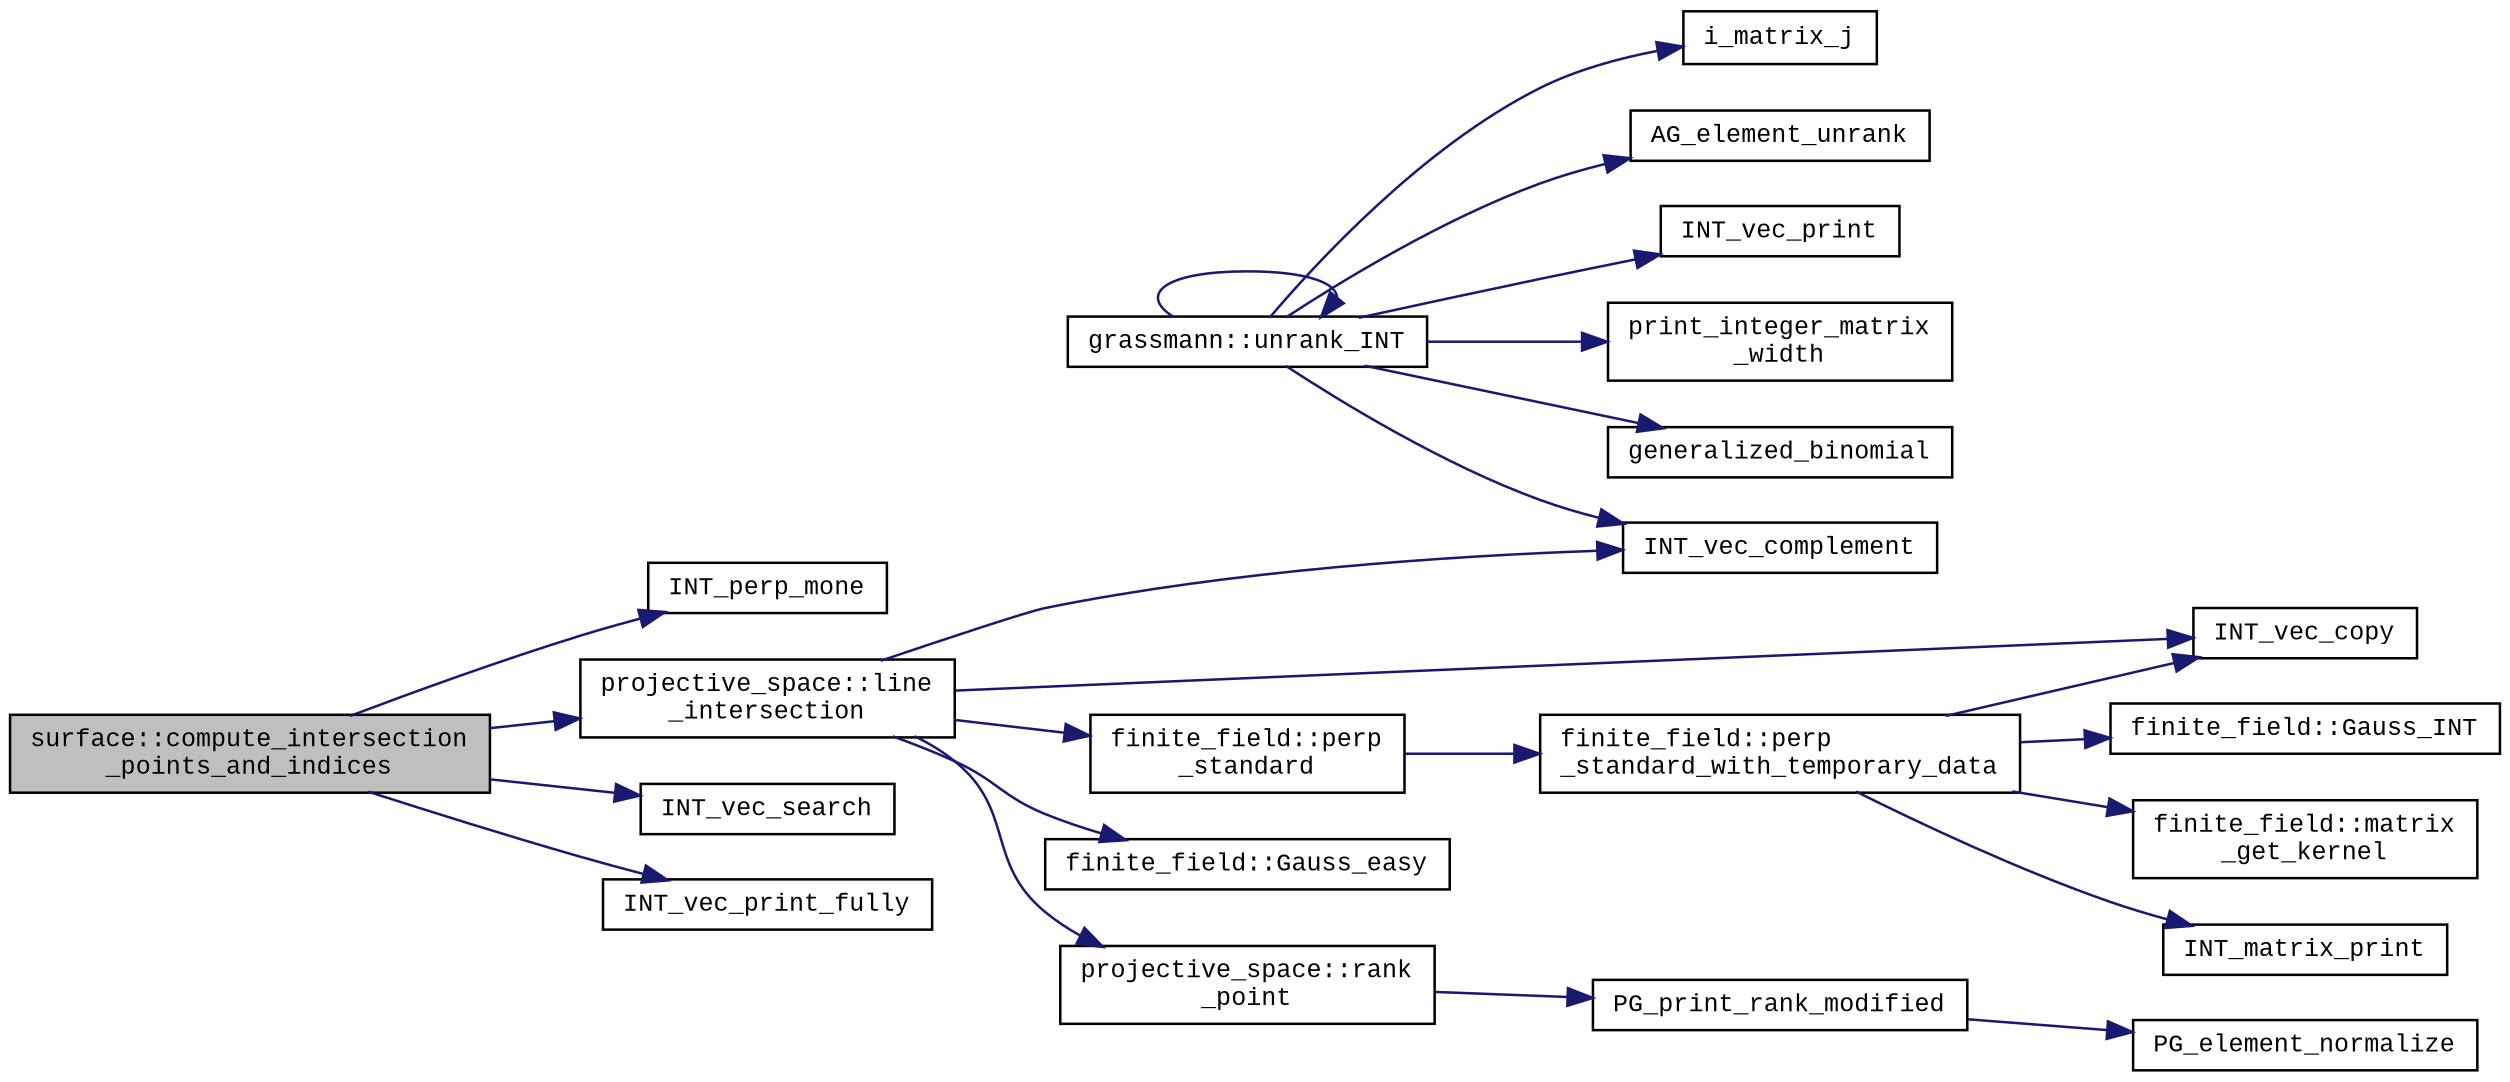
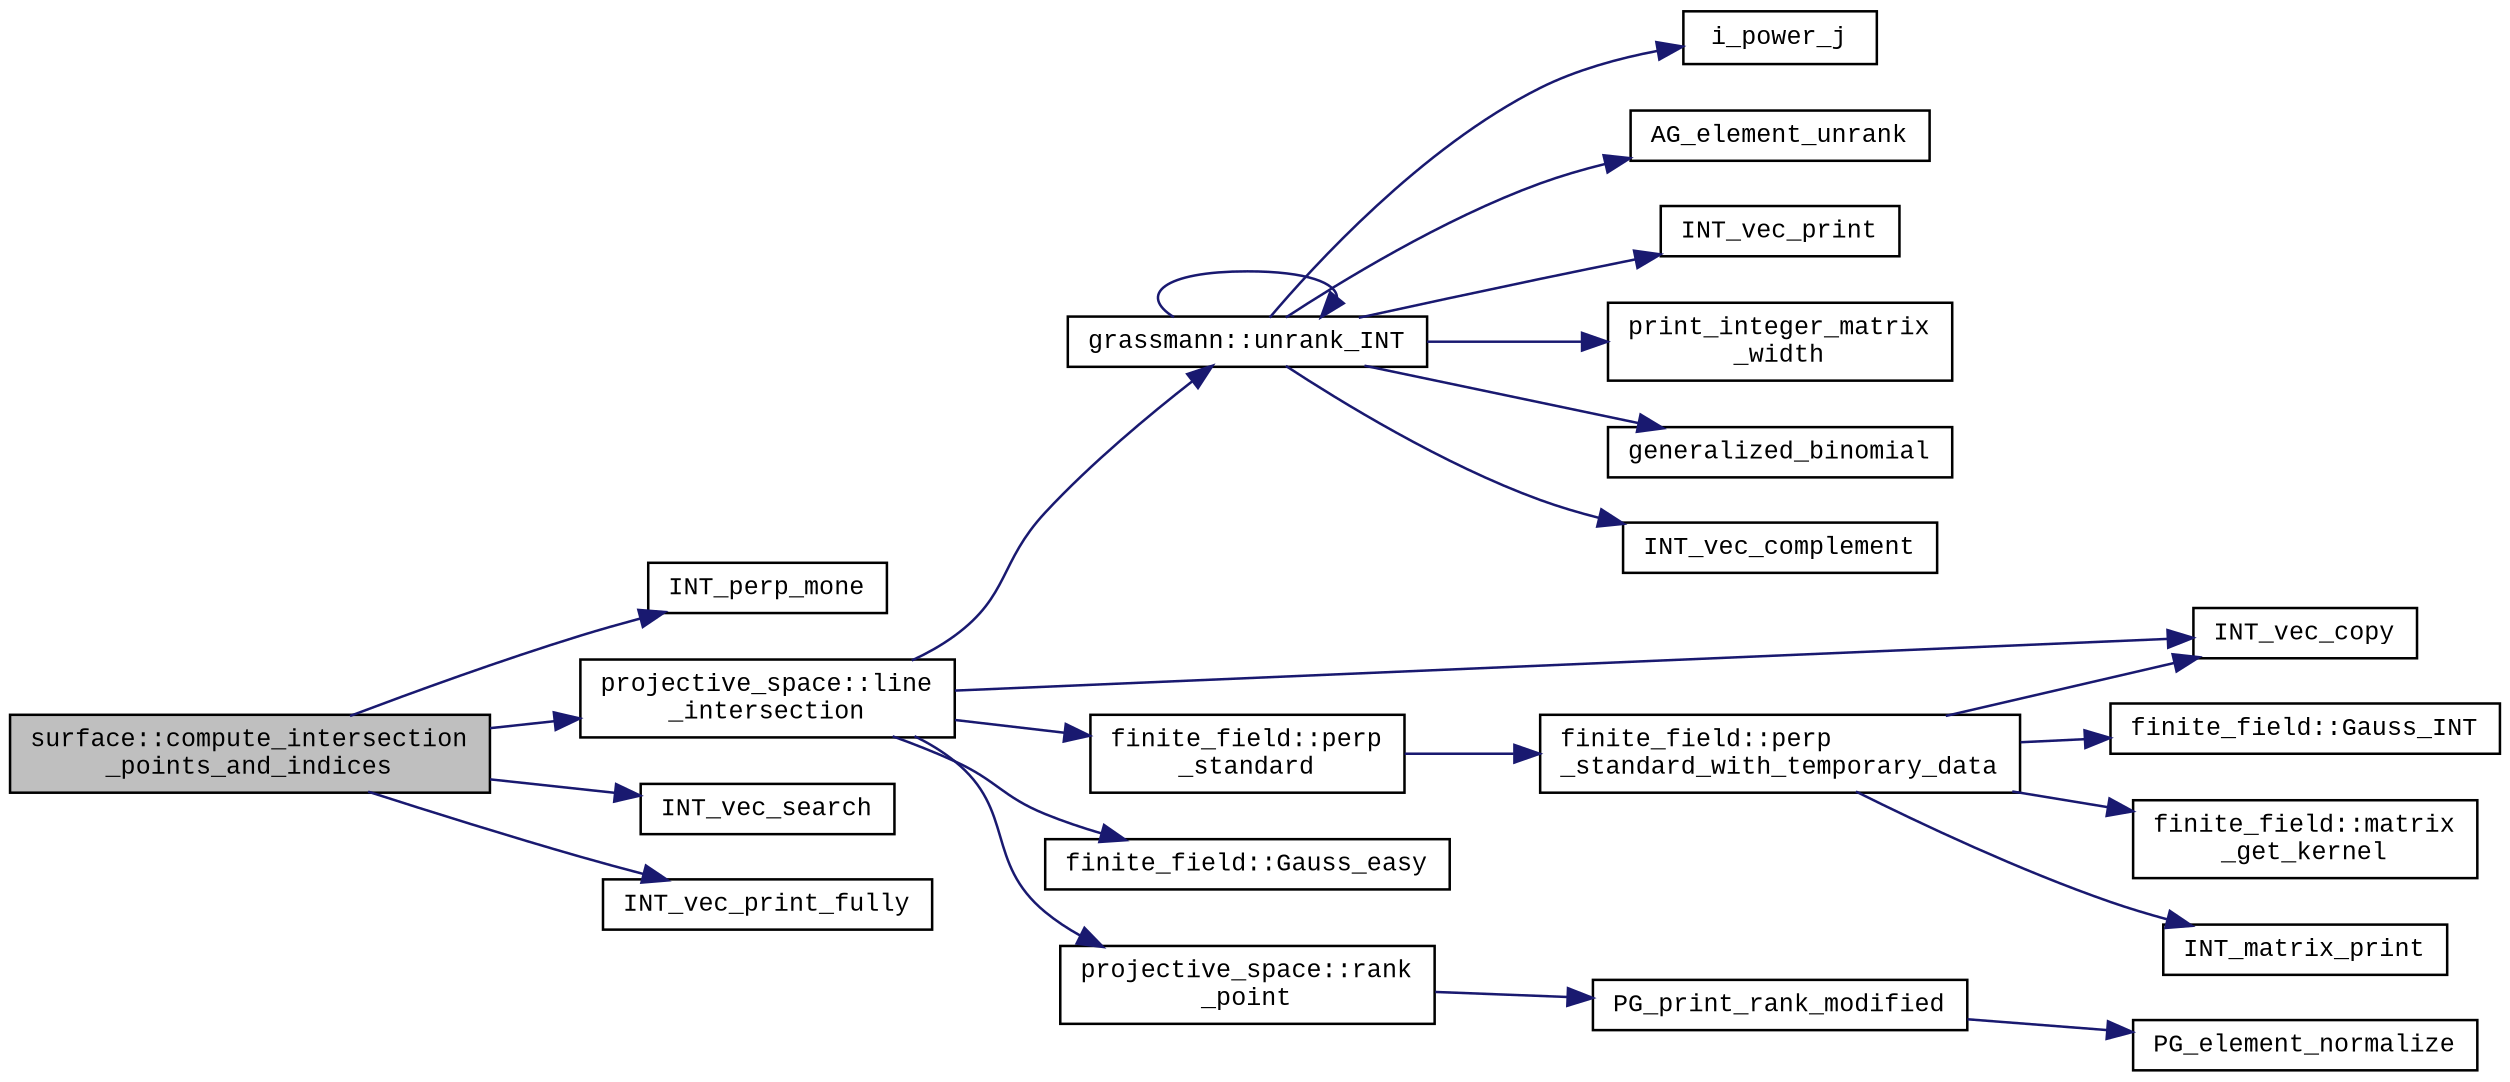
node "i_matrix_j": label "i_matrix_j" -> "i_power_j"
edge "projective_space::line _intersection" -> "INT_vec_complement": now "projective_space::line _intersection" -> "grassmann::unrank_INT"
